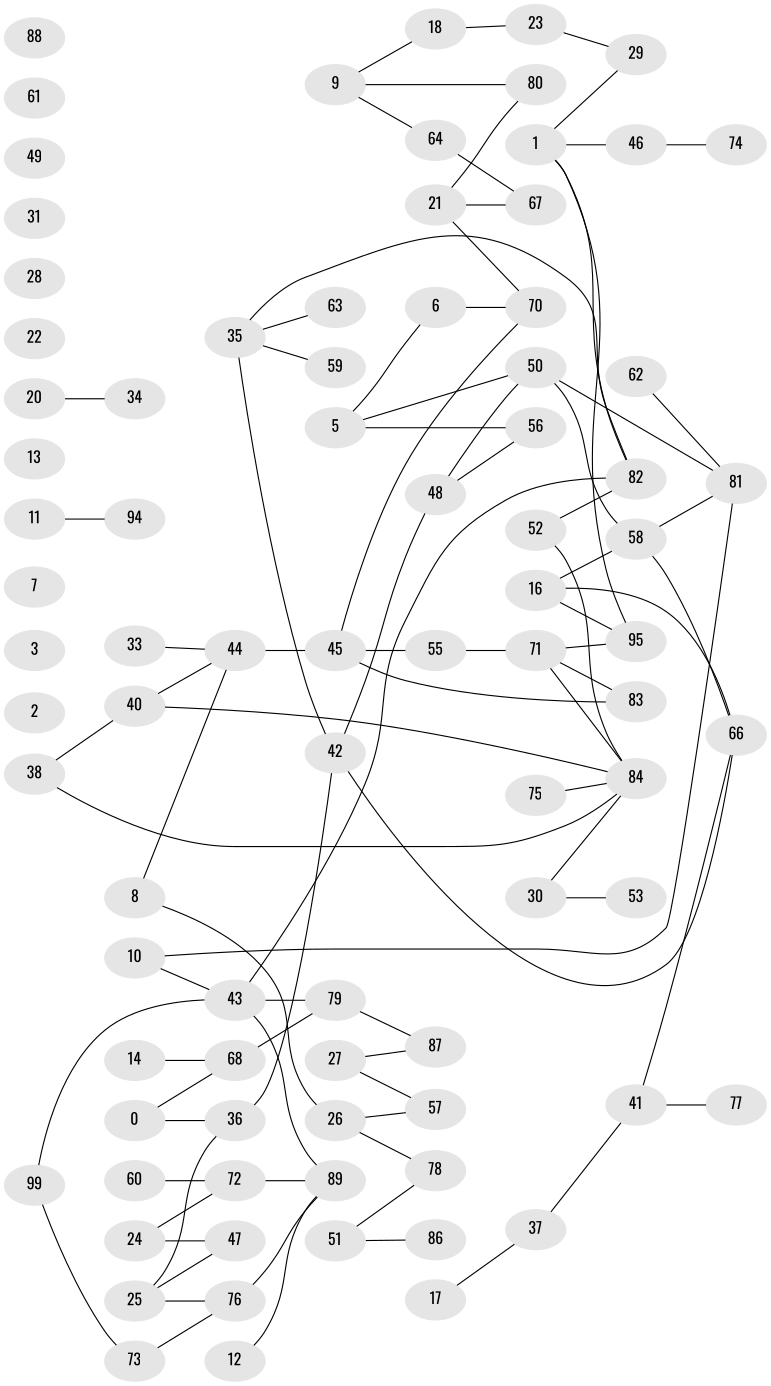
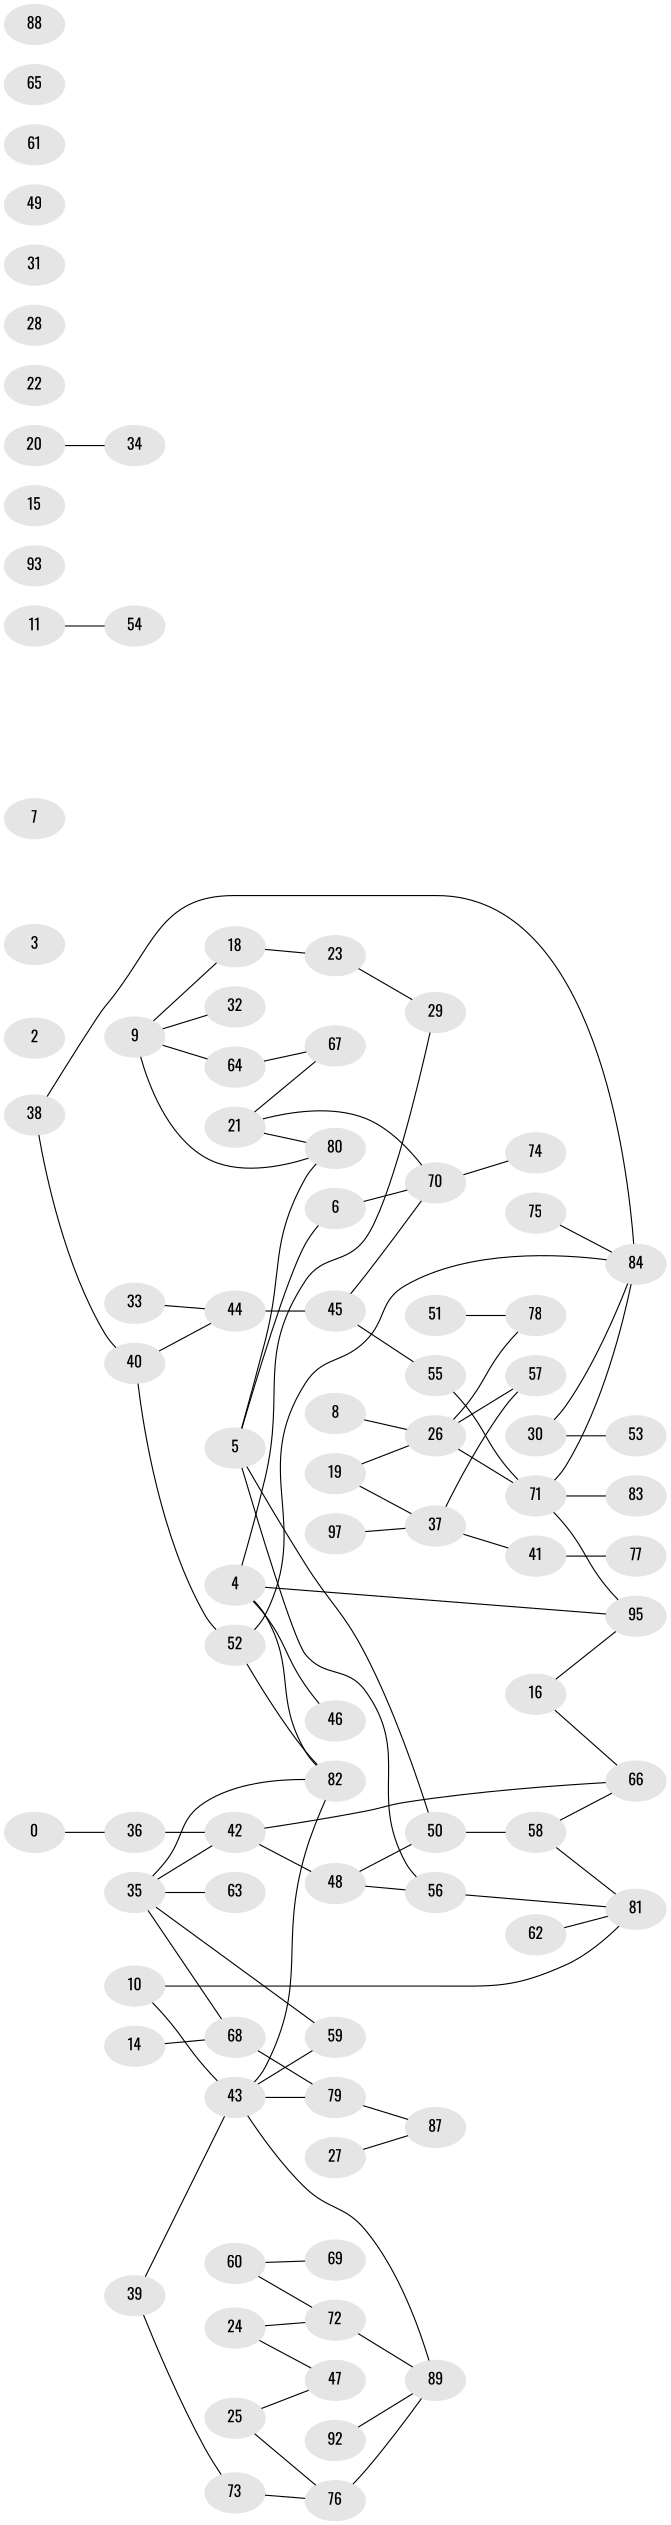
node "65": added
node "1": label "1" -> "4"
edge "46" -- "74": now "70" -- "74"
edge "50" -- "81": now "56" -- "81"
node "13": label "13" -> "93"
node "15": added
node "94": label "94" -> "54"
edge "58" -- "16": removed
edge "45" -- "83": removed
edge "40" -- "84": now "40" -- "52"
edge "44" -- "8": removed
edge "66" -- "41": removed
node "32": added
edge "27" -- "57": now "37" -- "57"
edge "68" -- "0": now "68" -- "35"
node "99": label "99" -> "39"
edge "36" -- "25": removed
node "86": removed
edge "80" -- "5": added
node "17": label "17" -> "97"
node "12": label "12" -> "92"
edge "26" -- "71": added
node "19": added
edge "59" -- "43": added
node "69": added
